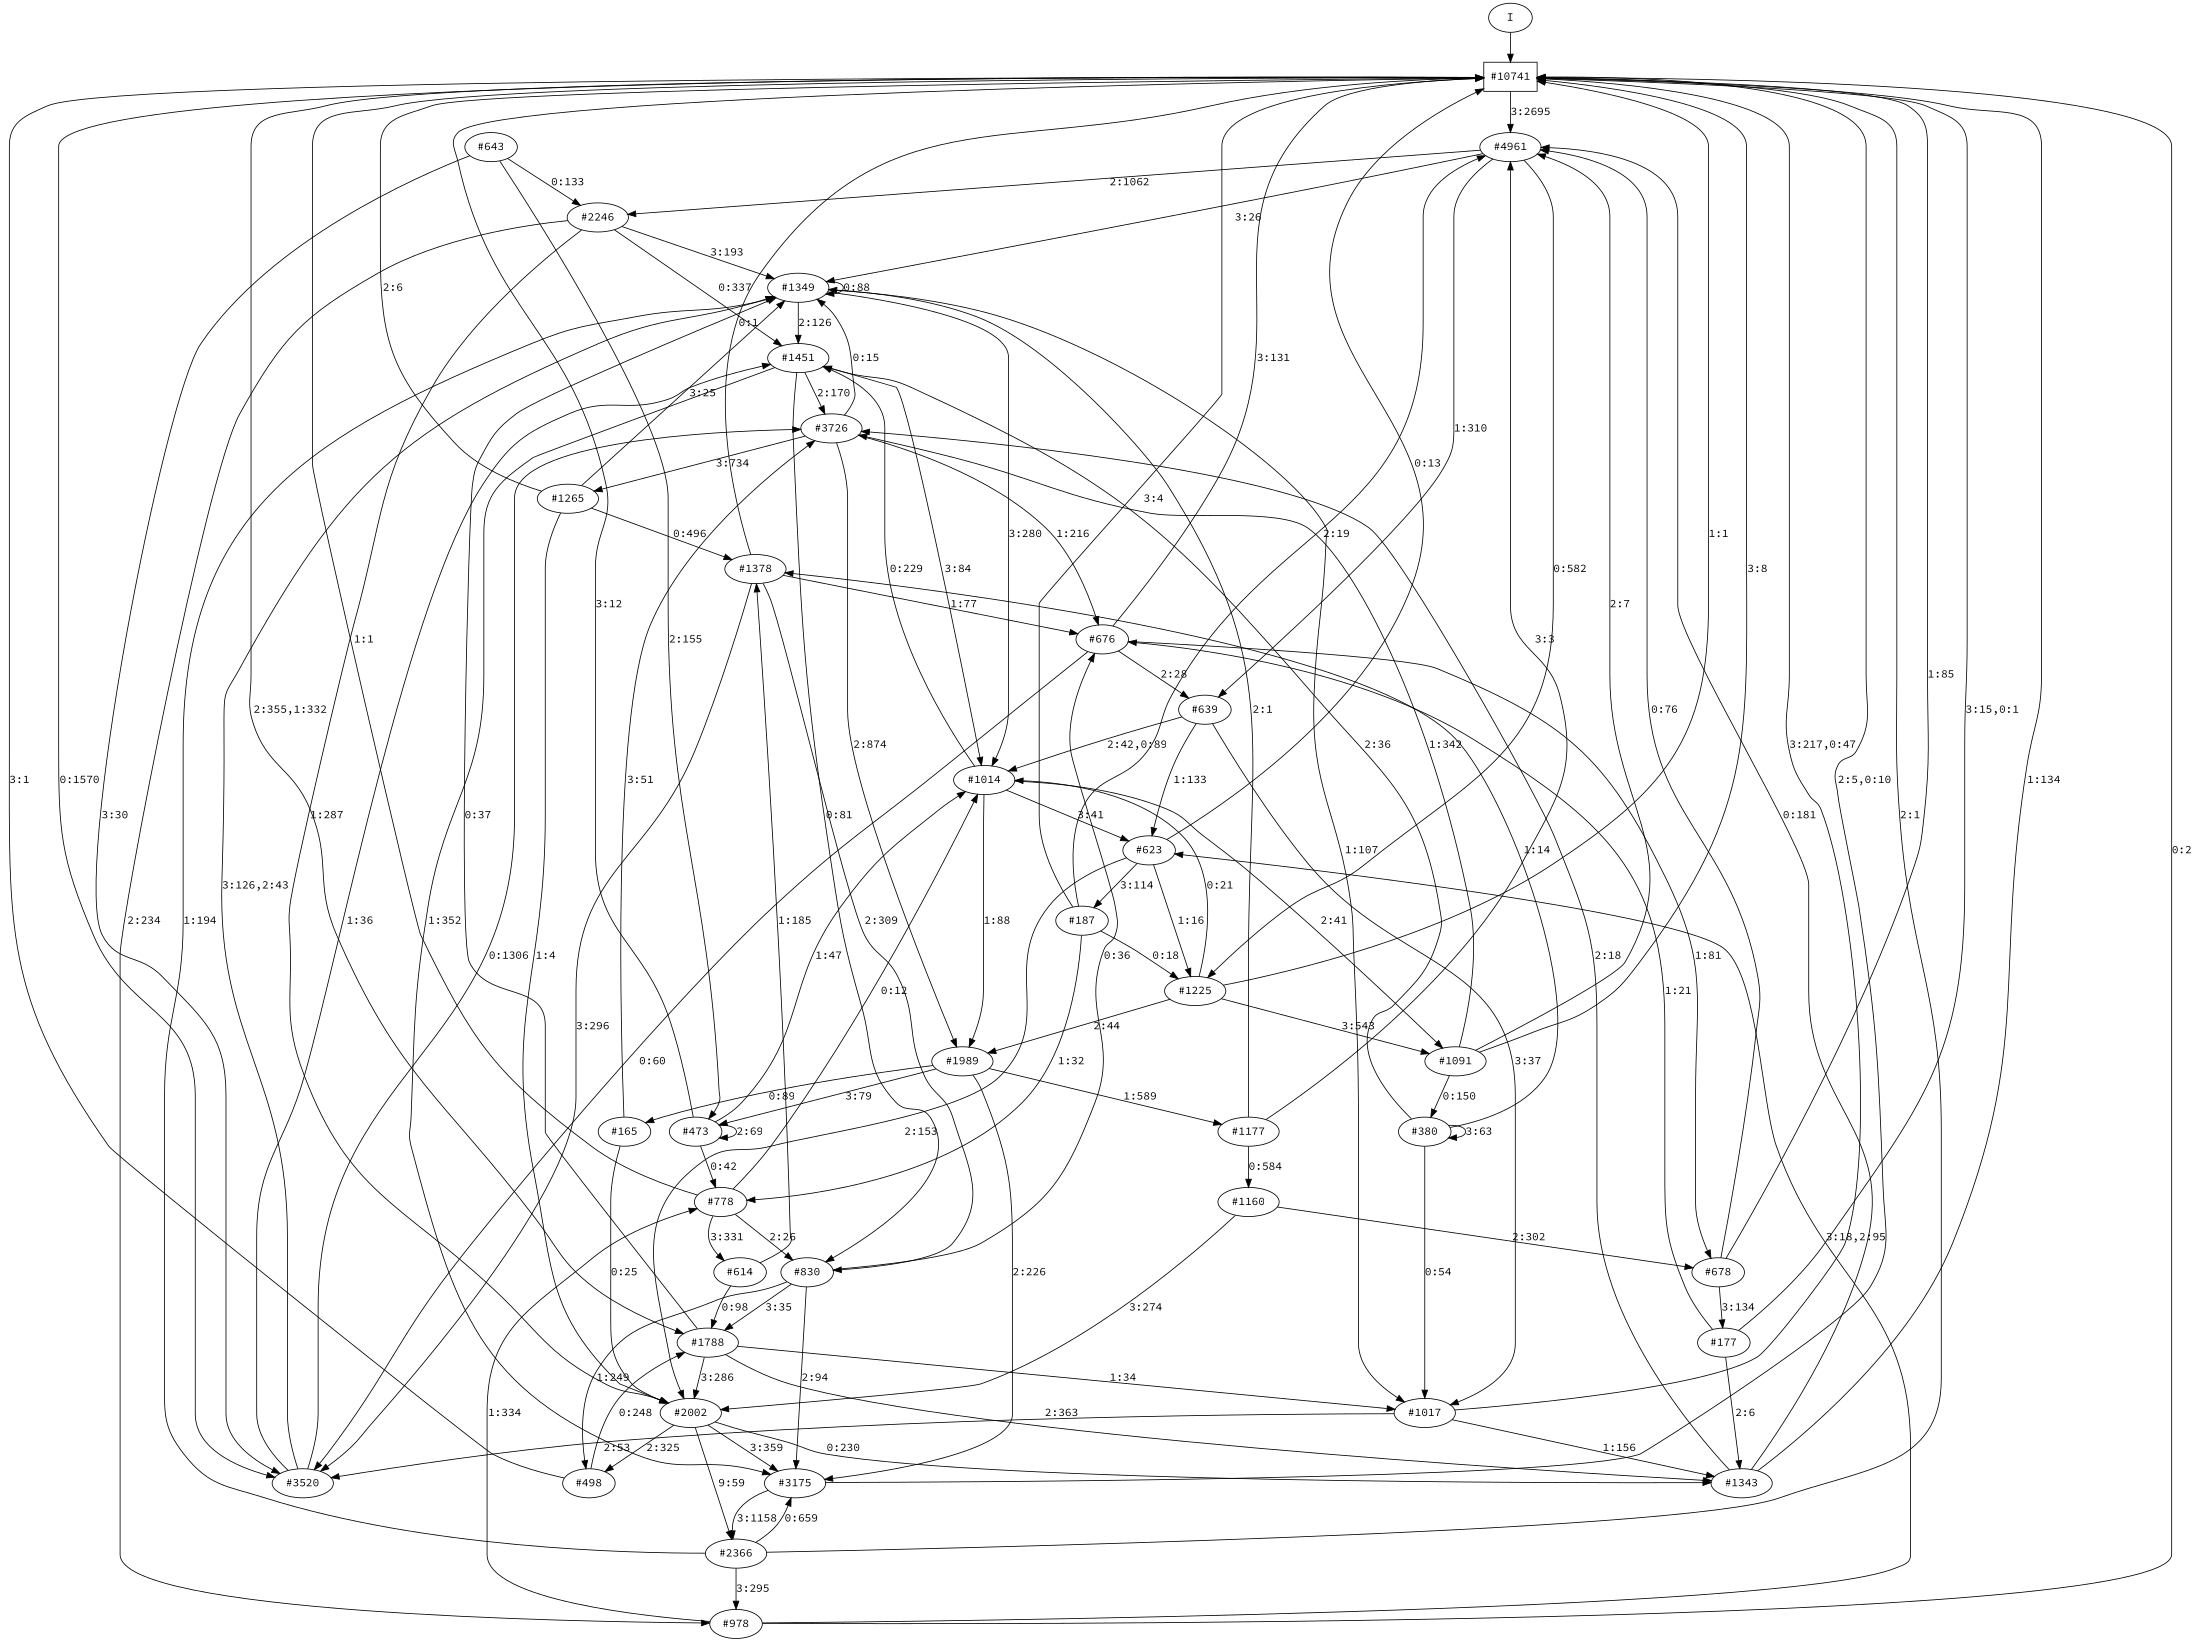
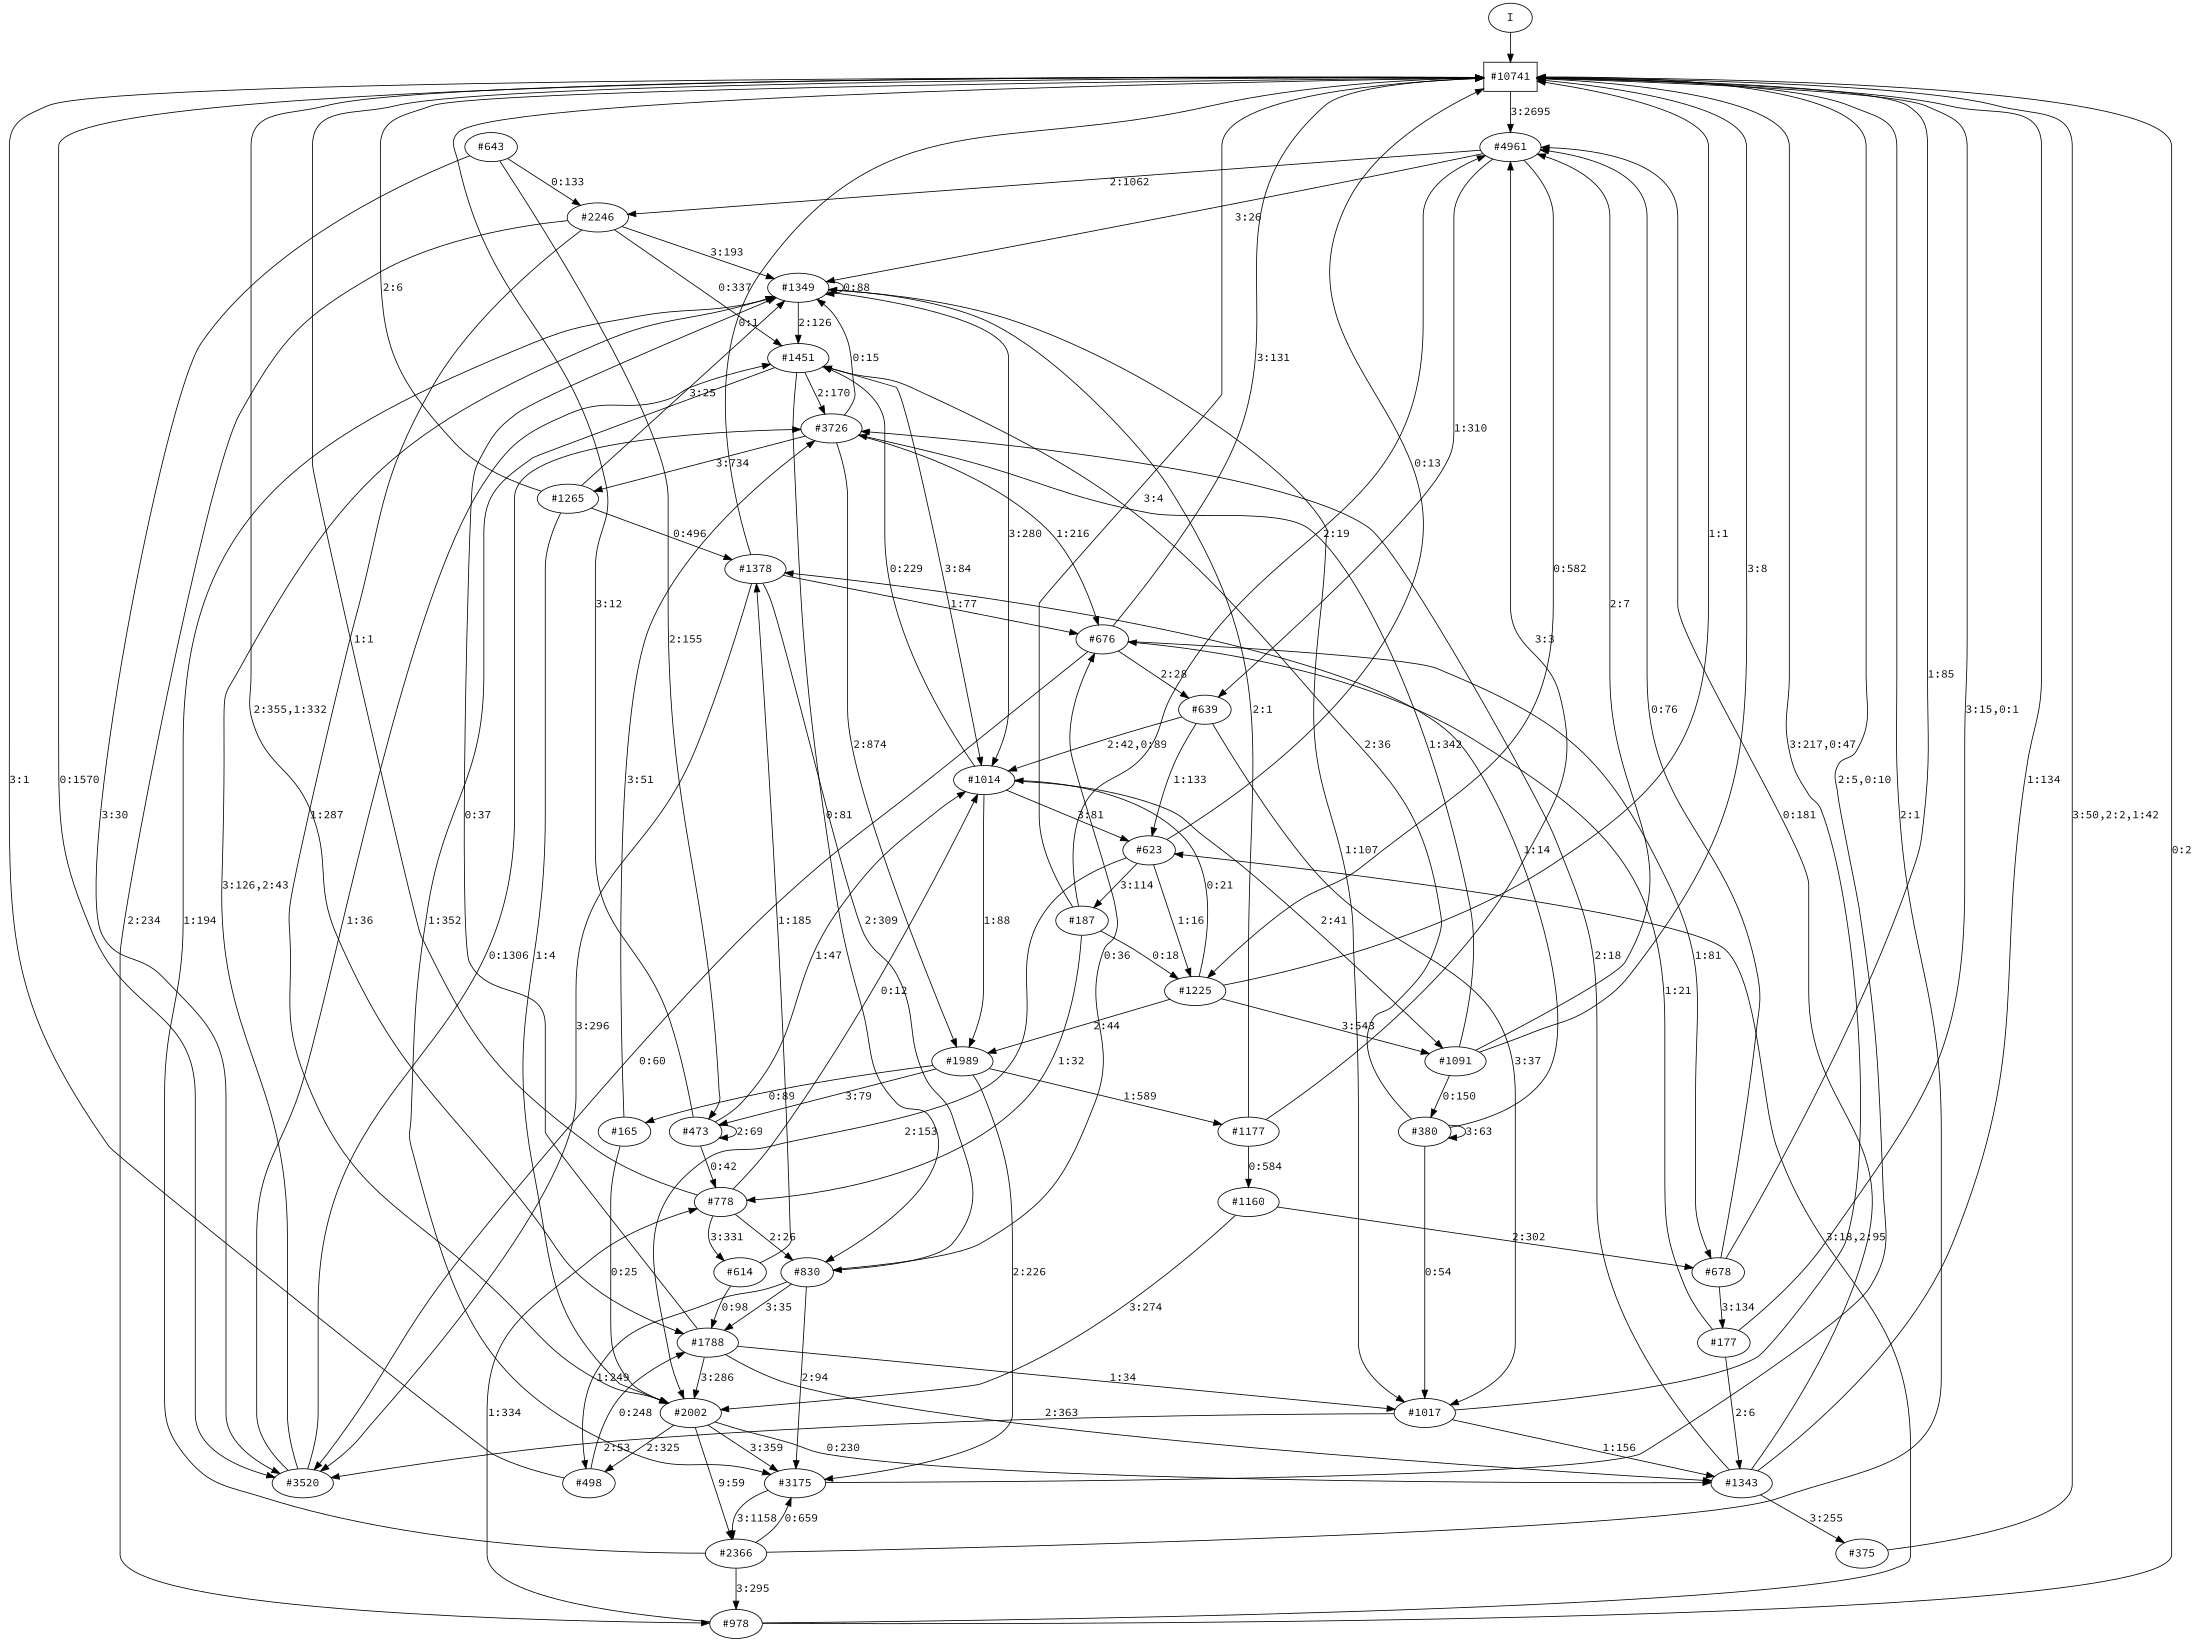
edge "#1014" -> "#623": label "3:41" -> "3:81"
node "#375": added
